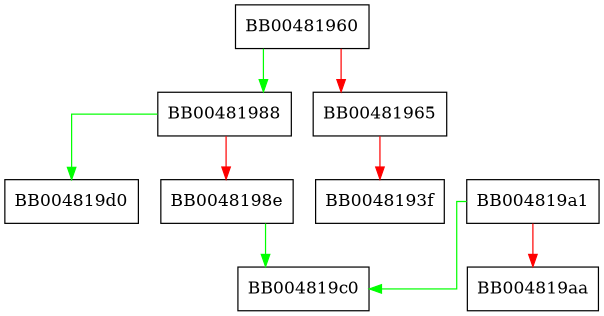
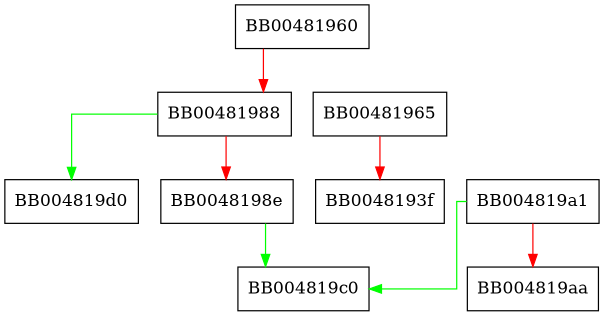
edge "BB00481960" -> "BB00481988": color green -> red
edge "BB00481960" -> "BB00481965": removed
